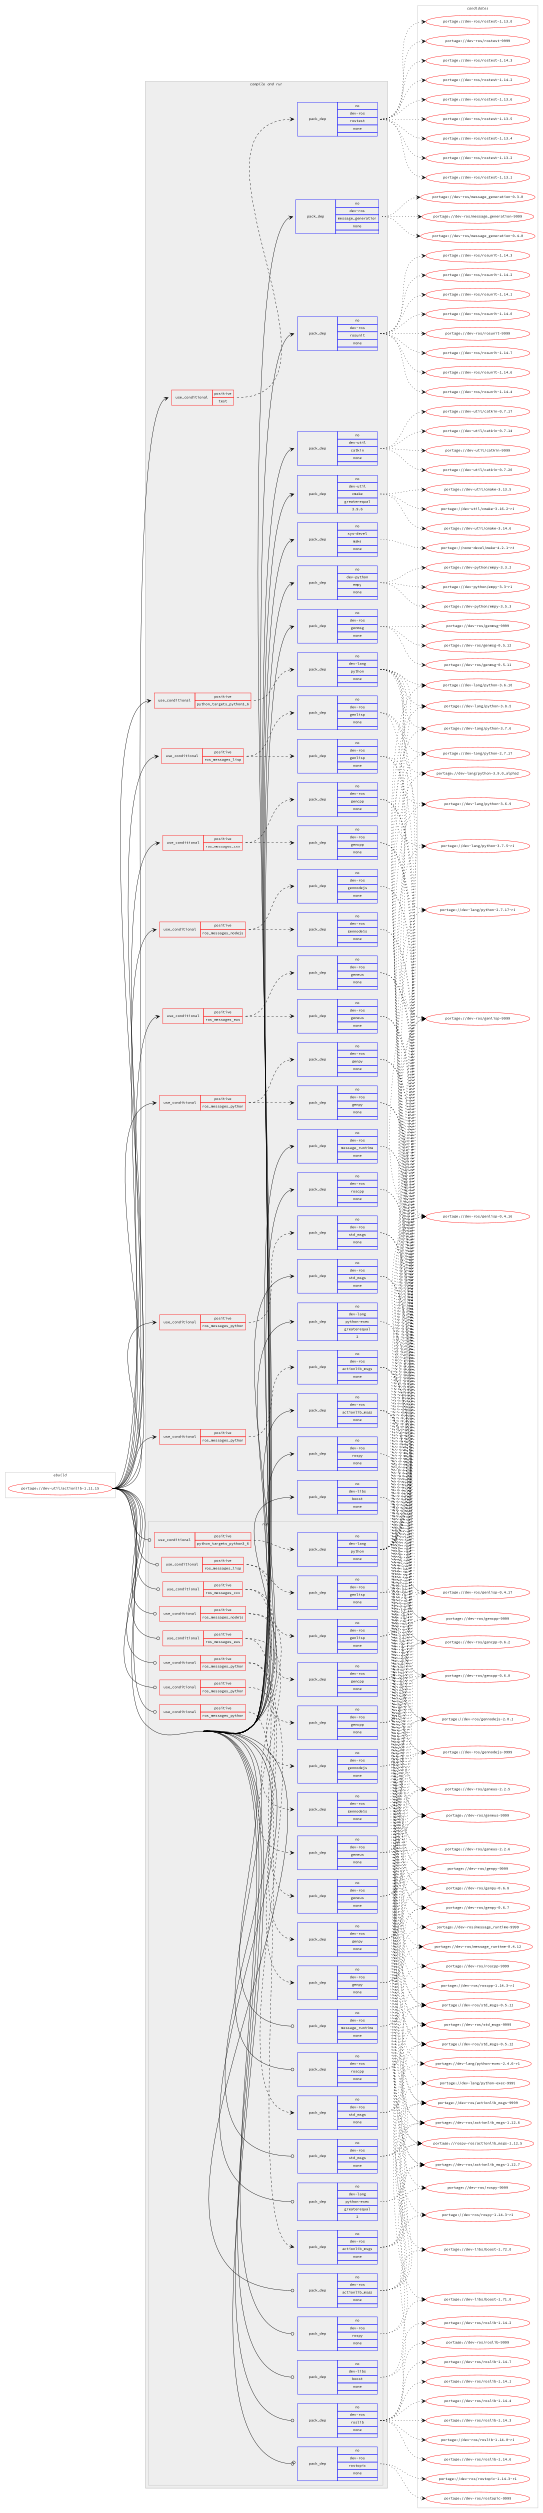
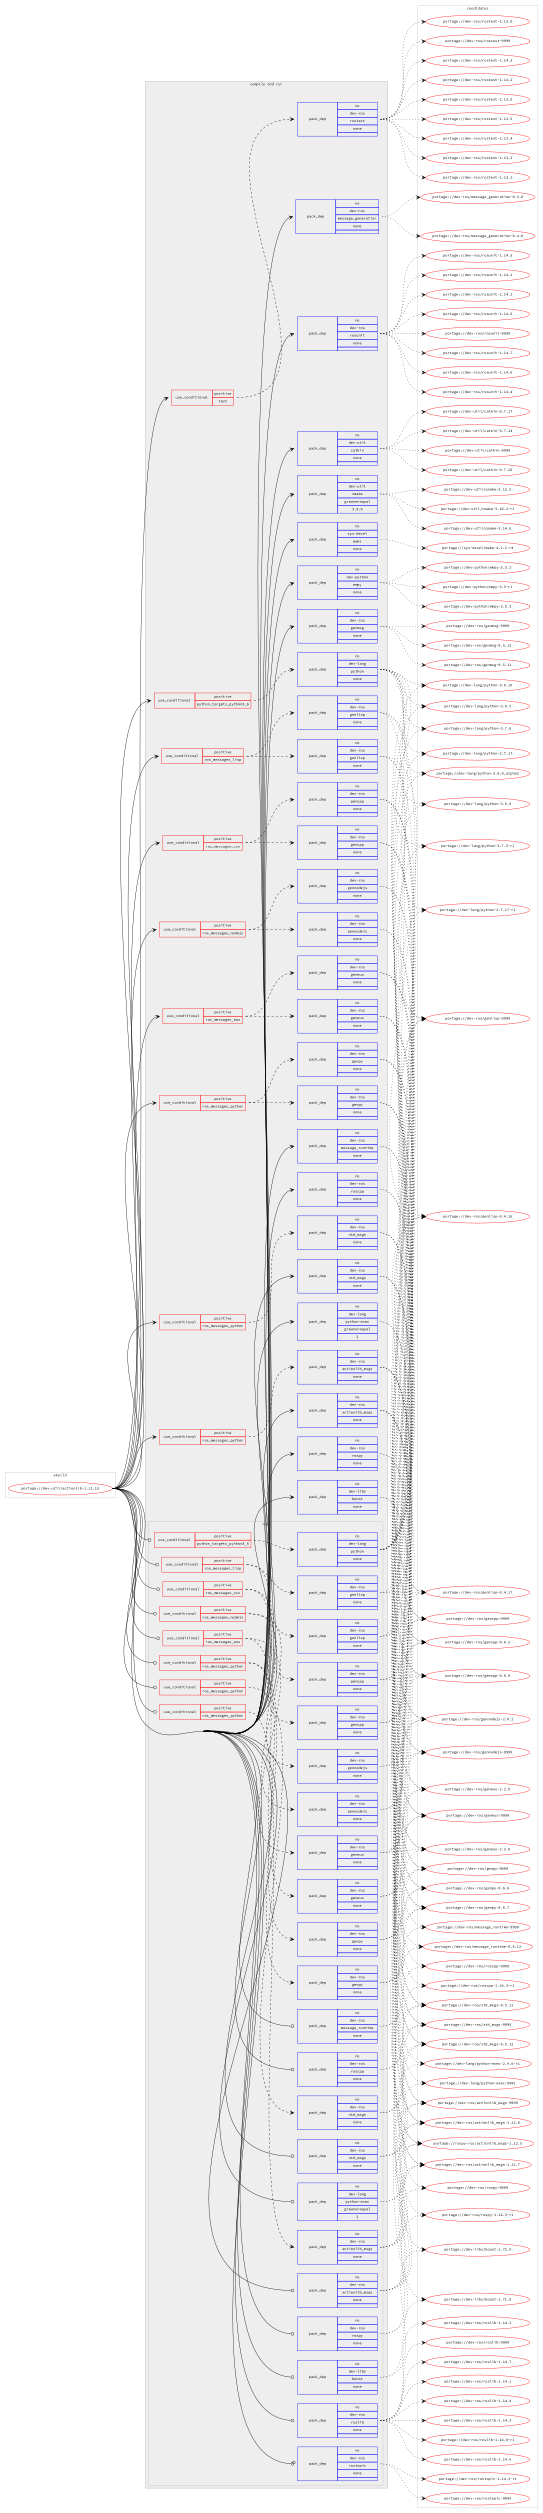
node "portage://dev-ros/message_generation-9999": removed
node "portage://none-devel/make-4.2.1-r4": label "portage://none-devel/make-4.2.1-r4" -> "portage://sys-devel/make-4.2.1-r4"
